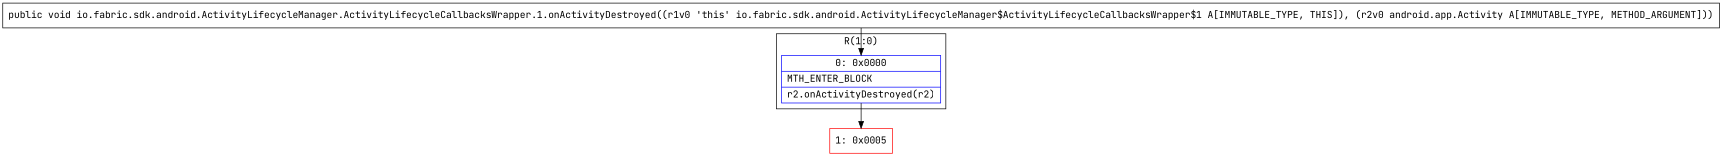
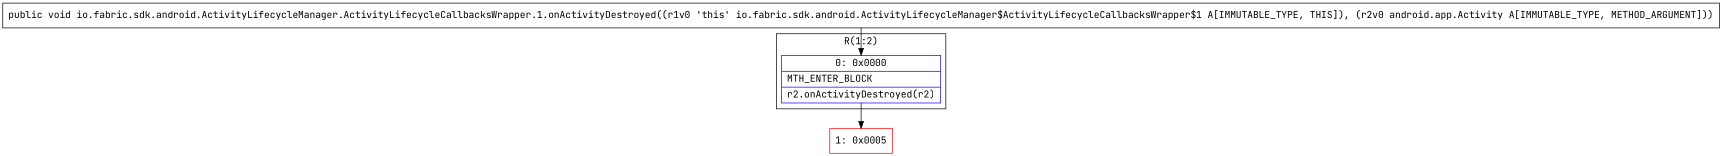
cluster "R(1:0)": label "R(1:0)" -> "R(1:2)"
